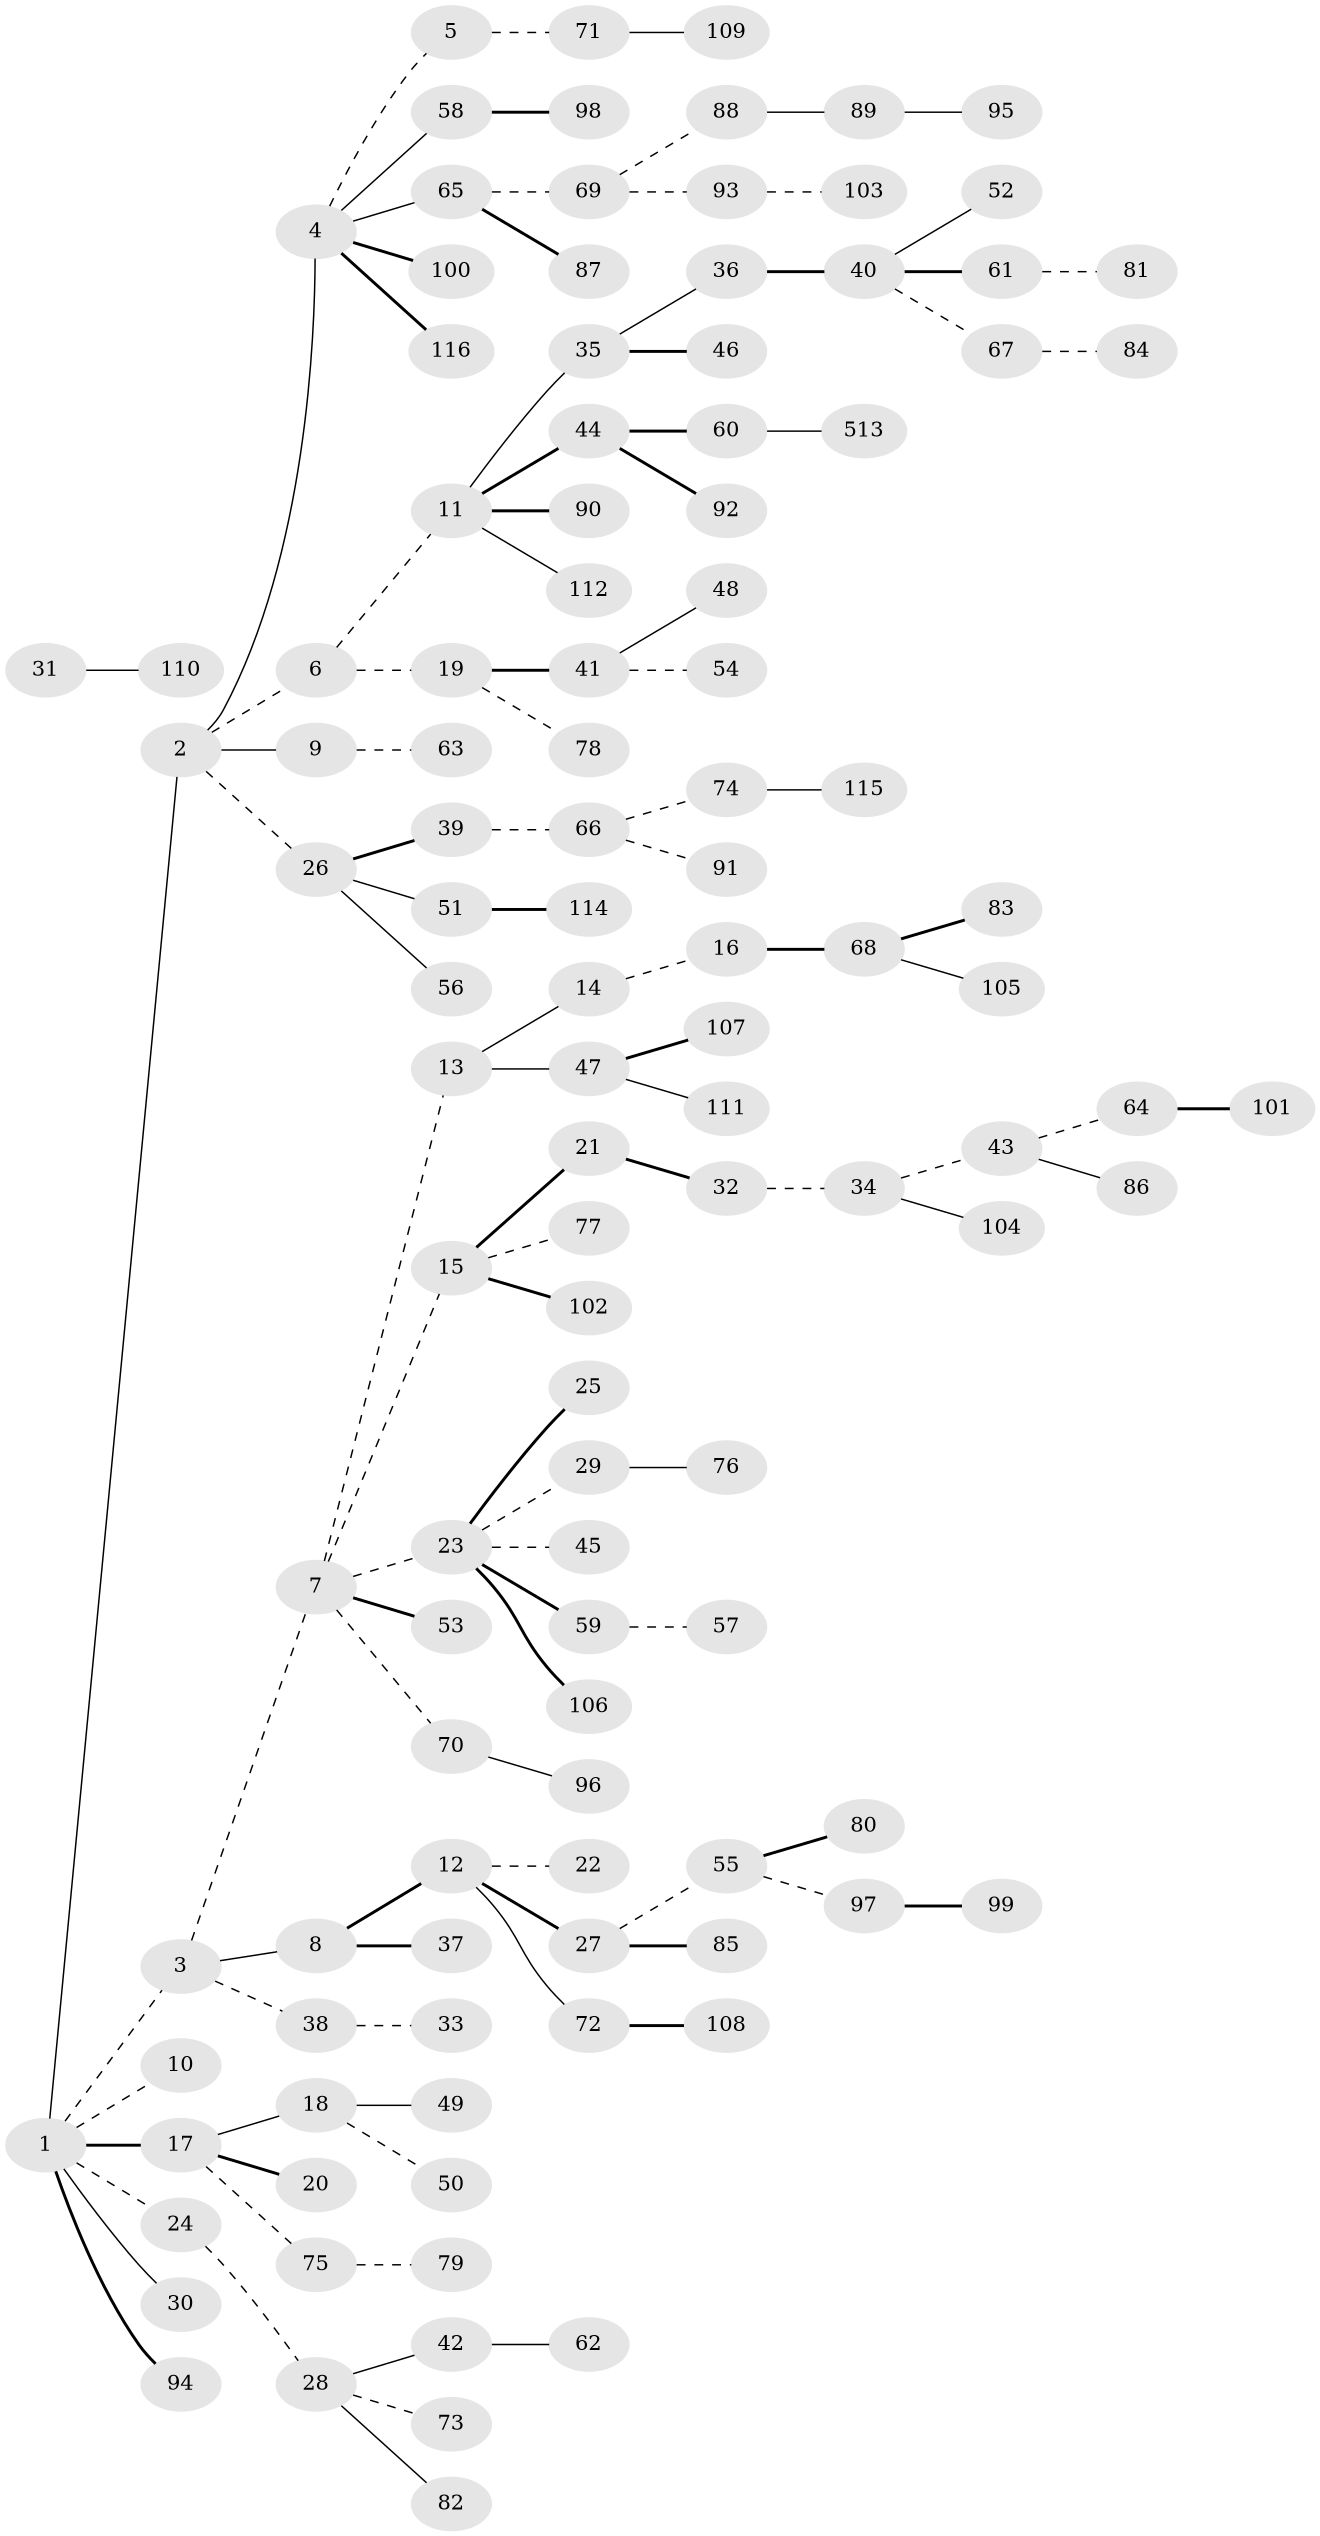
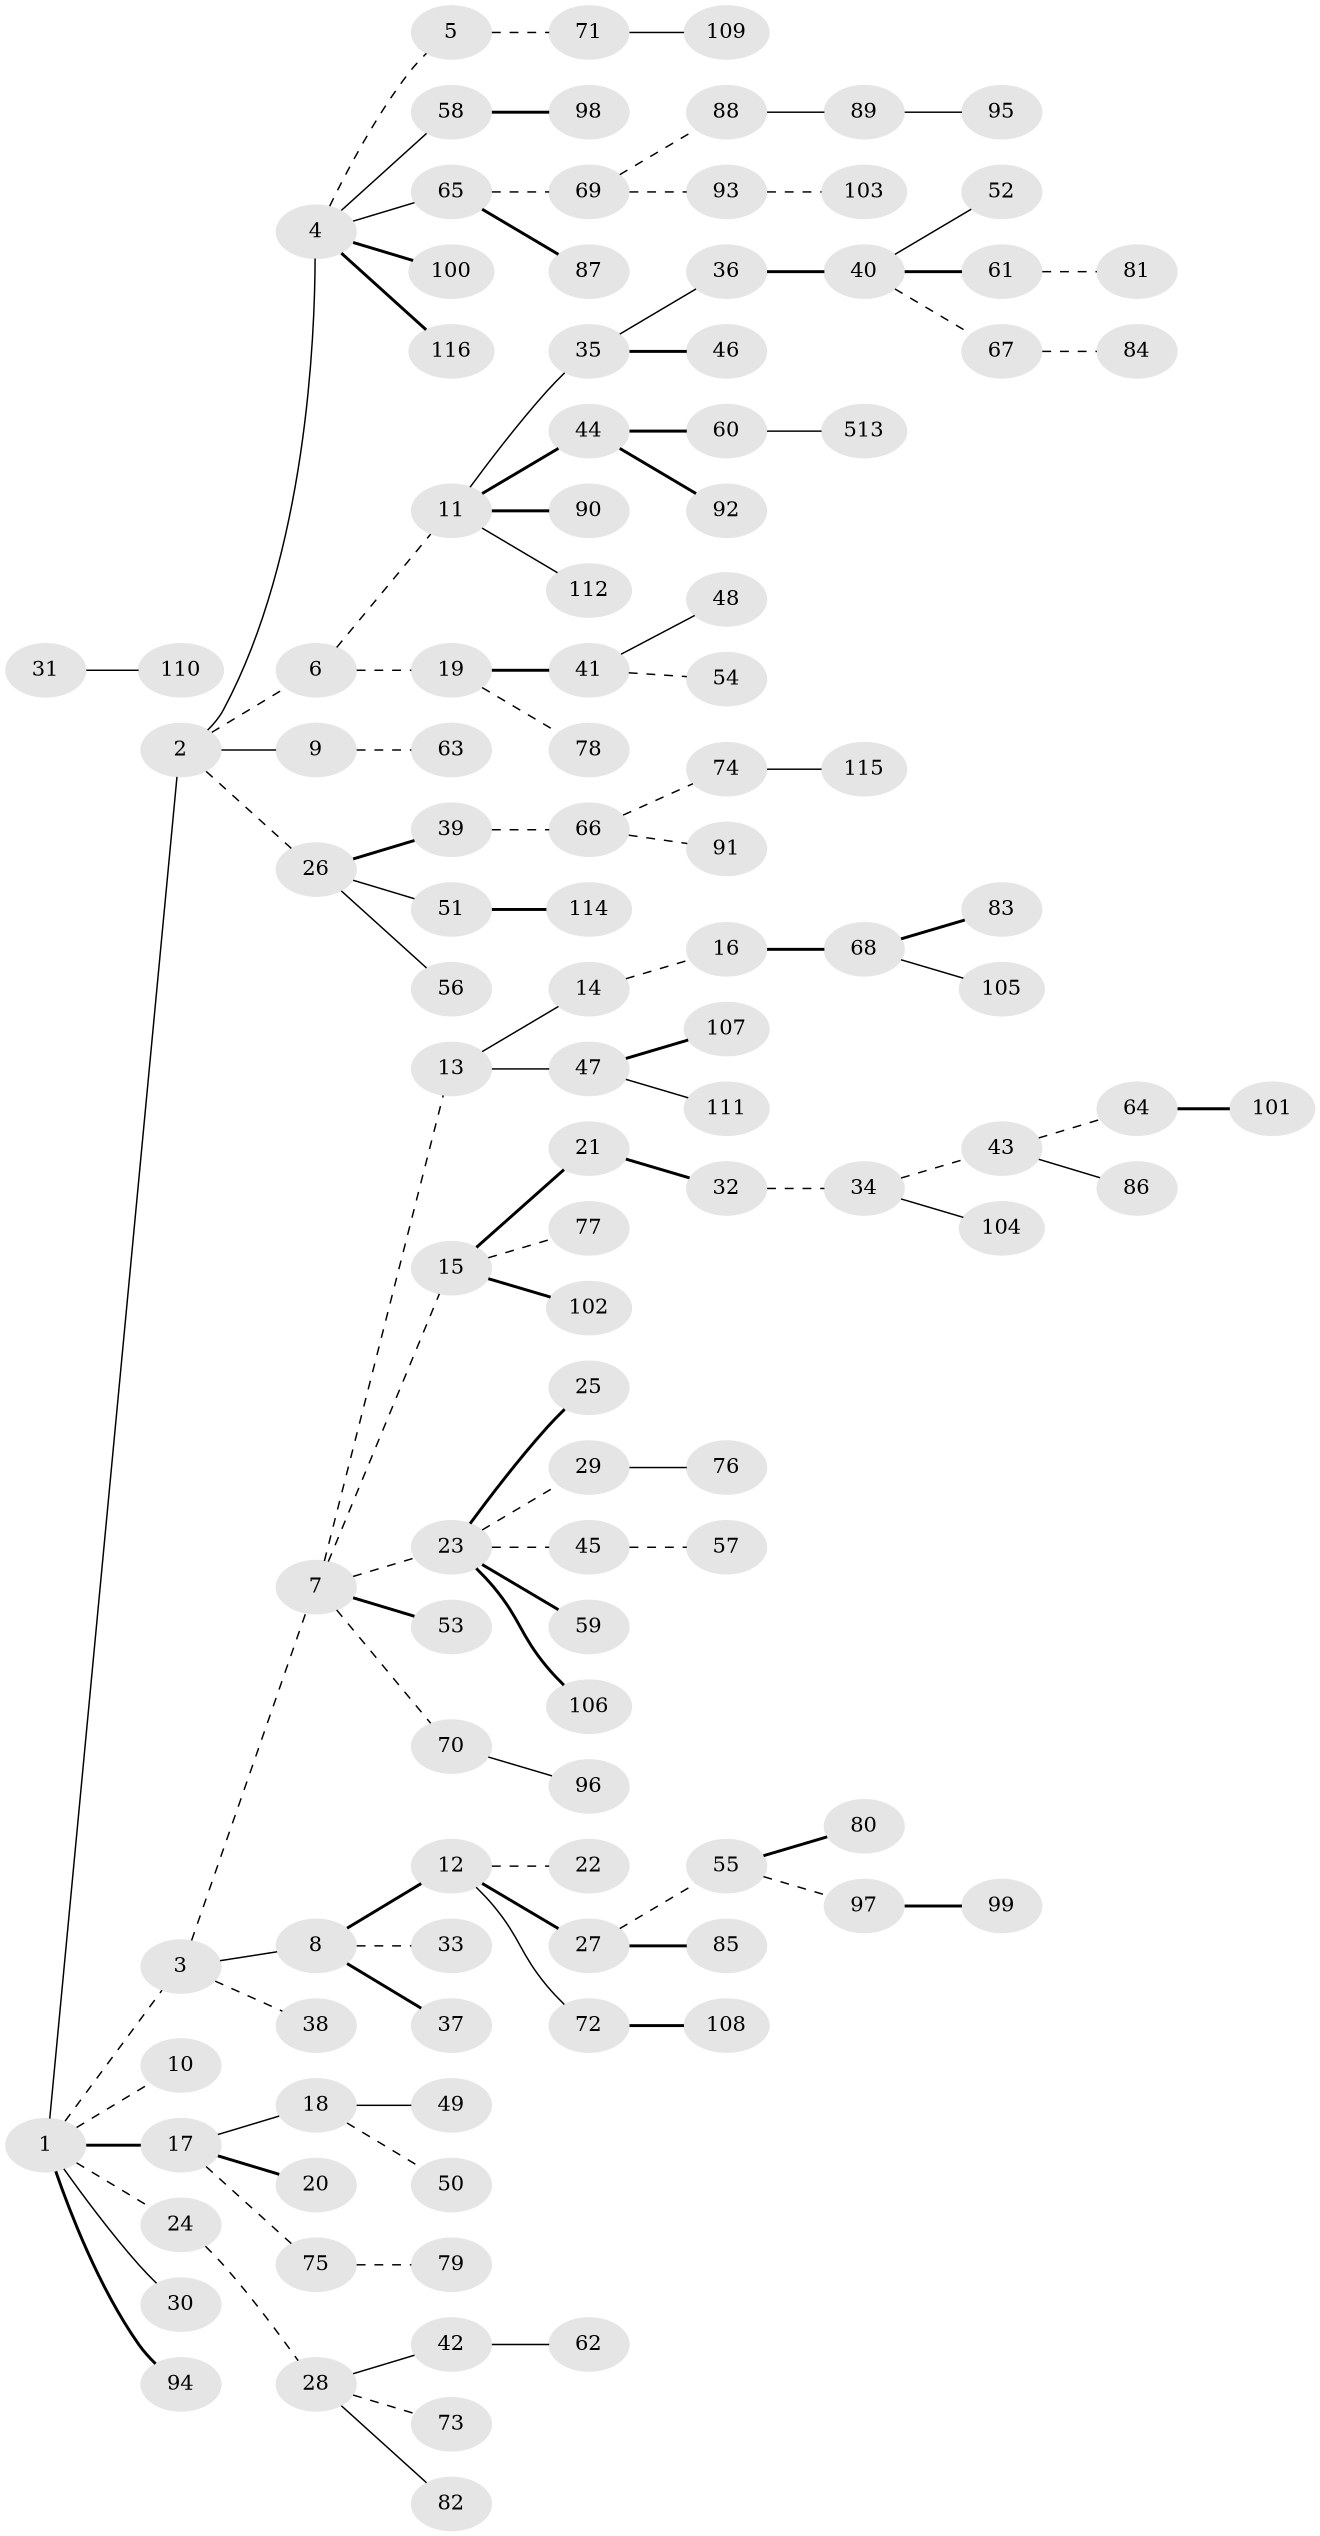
edge "59" -- "57": now "45" -- "57"
edge "38" -- "33": now "8" -- "33"
